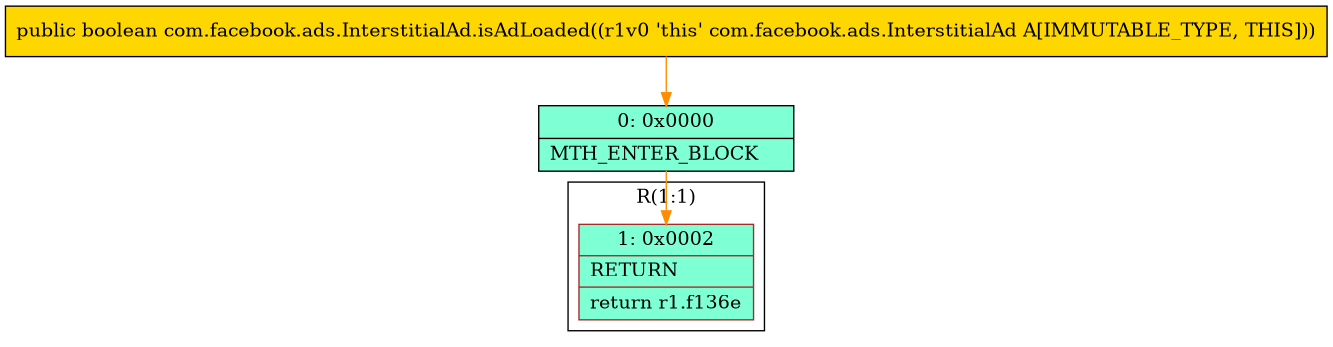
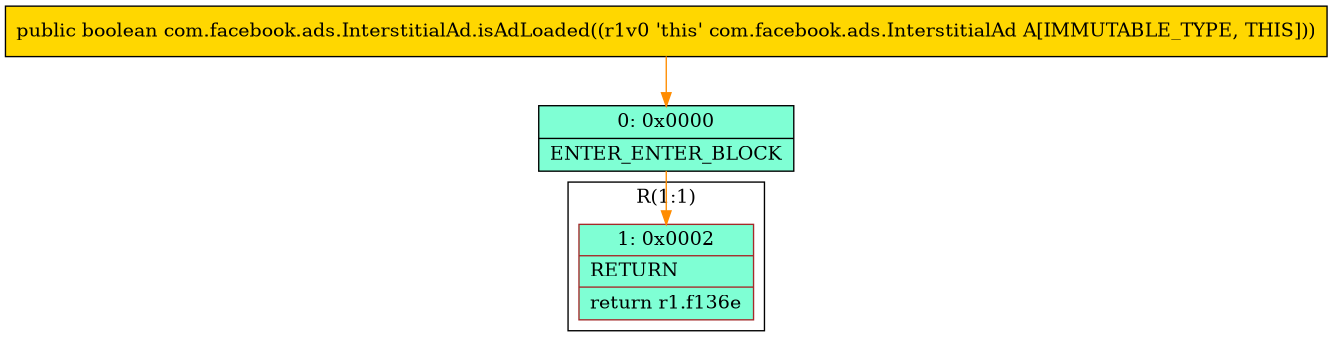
node "0: 0x0000": text "MTH_ENTER_BLOCK" -> "ENTER_ENTER_BLOCK"
